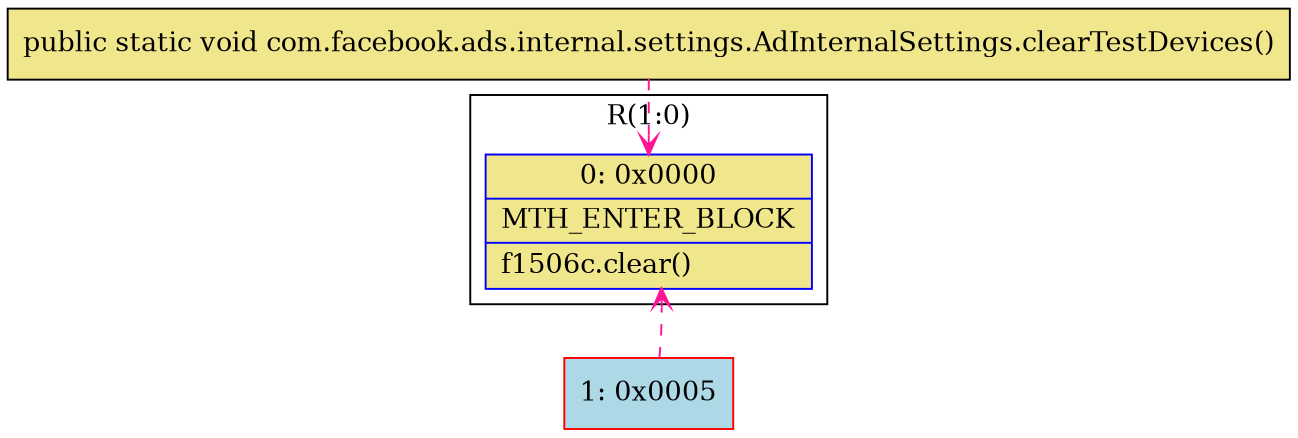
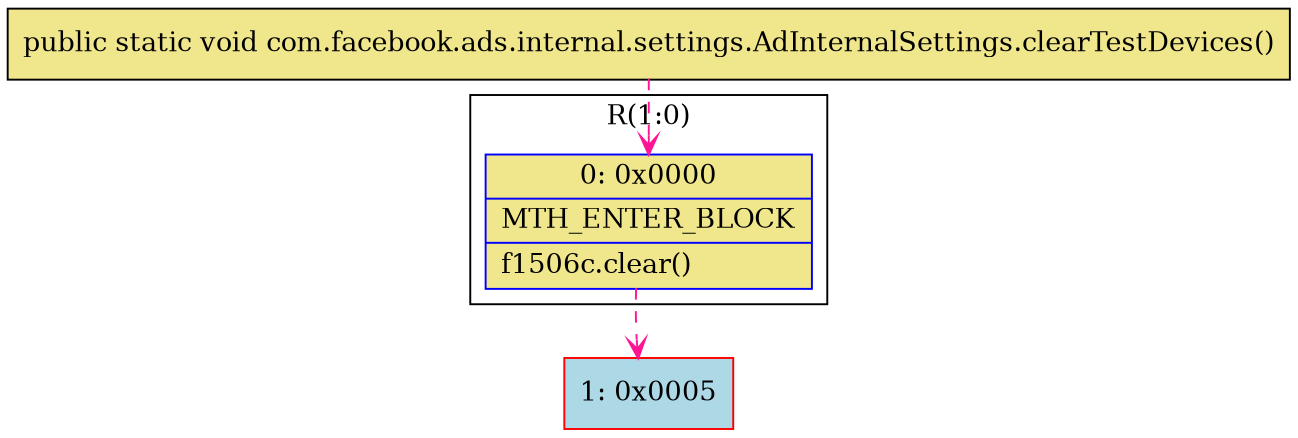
edge "1: 0x0005" -> "0: 0x0000": reversed
